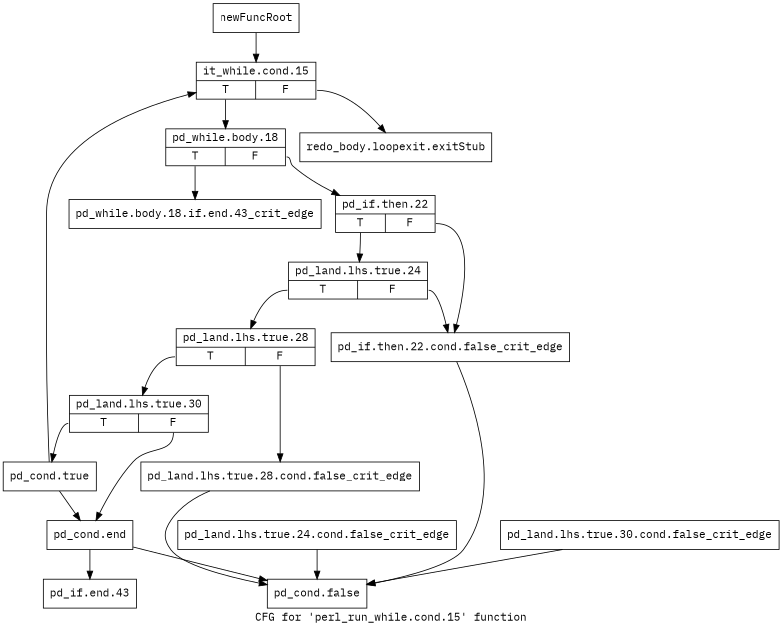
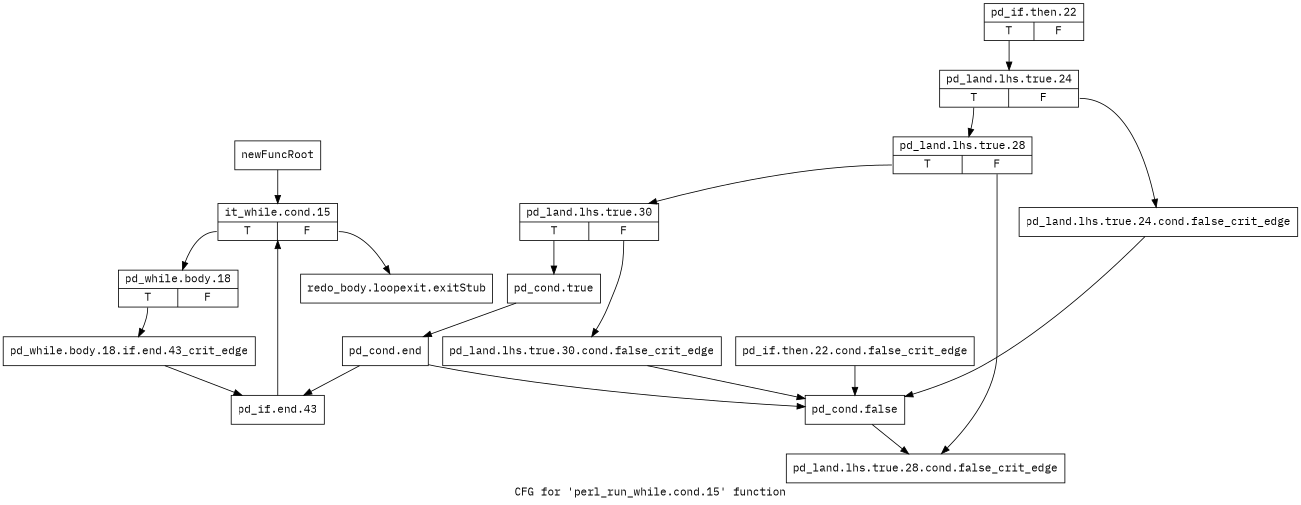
edge "pd_while.body.18" -> "pd_if.then.22": removed
edge "pd_cond.true" -> "it_while.cond.15": now "pd_if.end.43" -> "it_while.cond.15"
edge "pd_if.then.22" -> "pd_if.then.22.cond.false_crit_edge": removed
edge "pd_land.lhs.true.24" -> "pd_if.then.22.cond.false_crit_edge": now "pd_land.lhs.true.24" -> "pd_land.lhs.true.24.cond.false_crit_edge"
edge "pd_while.body.18.if.end.43_crit_edge" -> "pd_if.end.43": added
edge "pd_land.lhs.true.30" -> "pd_cond.end": now "pd_land.lhs.true.30" -> "pd_land.lhs.true.30.cond.false_crit_edge"
edge "pd_land.lhs.true.28.cond.false_crit_edge" -> "pd_cond.false": reversed
